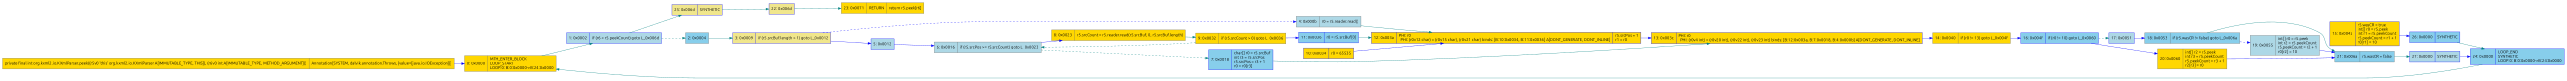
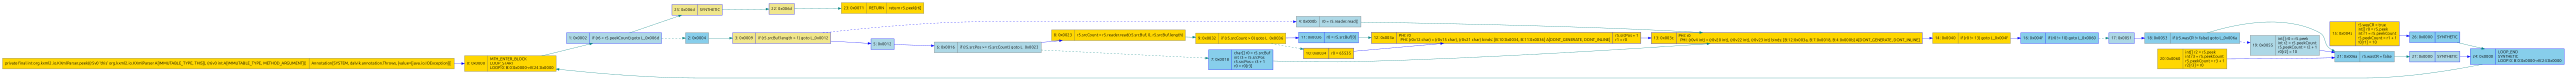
edge "4: 0x000b" -> "12: 0x003a": now "4: 0x000b" -> "13: 0x003c"
edge "9: 0x0032" -> "6: 0x0016": now "9: 0x0032" -> "10: 0x0034"
edge "16: 0x004f" -> "20: 0x0060": removed
